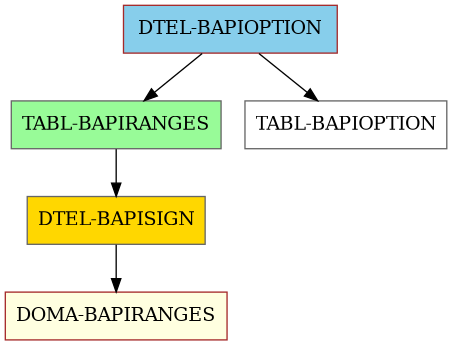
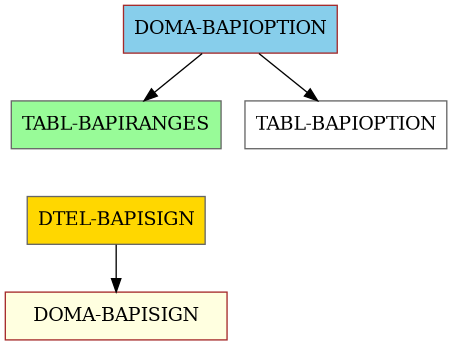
node "DTEL-BAPIOPTION": label "DTEL-BAPIOPTION" -> "DOMA-BAPIOPTION"
edge "TABL-BAPIRANGES" -> "DTEL-BAPISIGN": removed
node "DOMA-BAPIRANGES": label "DOMA-BAPIRANGES" -> "DOMA-BAPISIGN"
